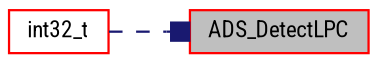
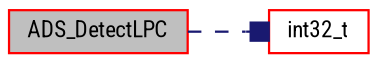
edge "int32_t" -> "ADS_DetectLPC": reversed
